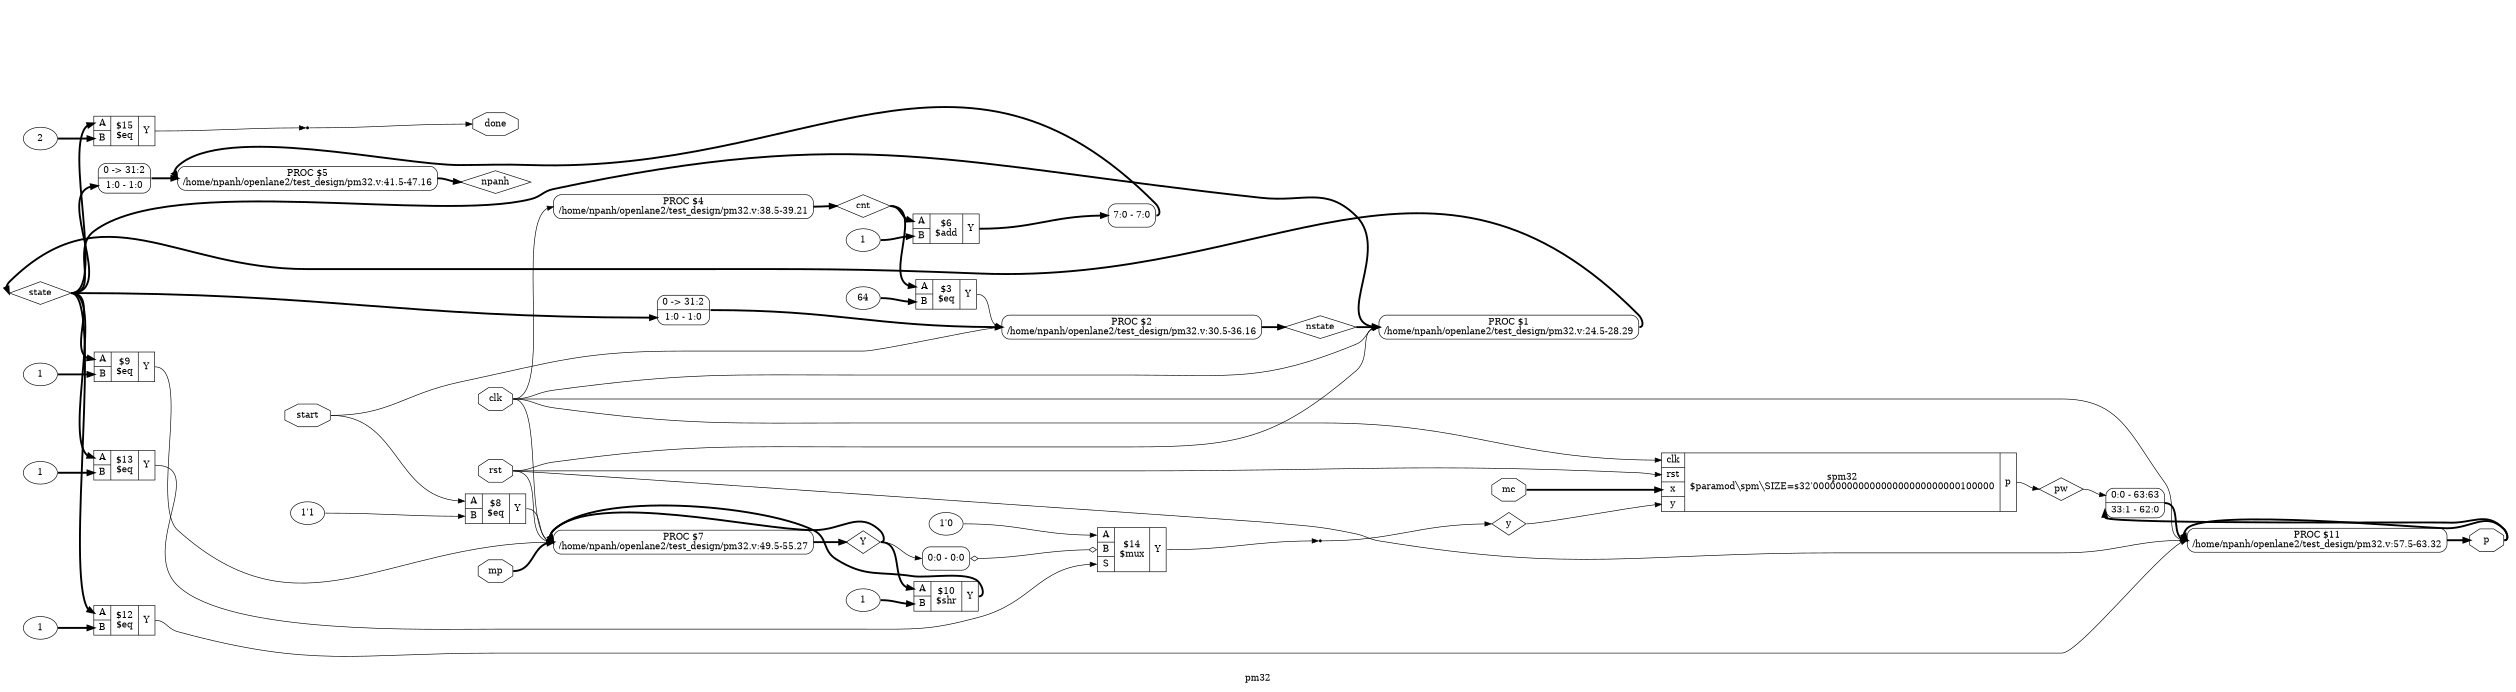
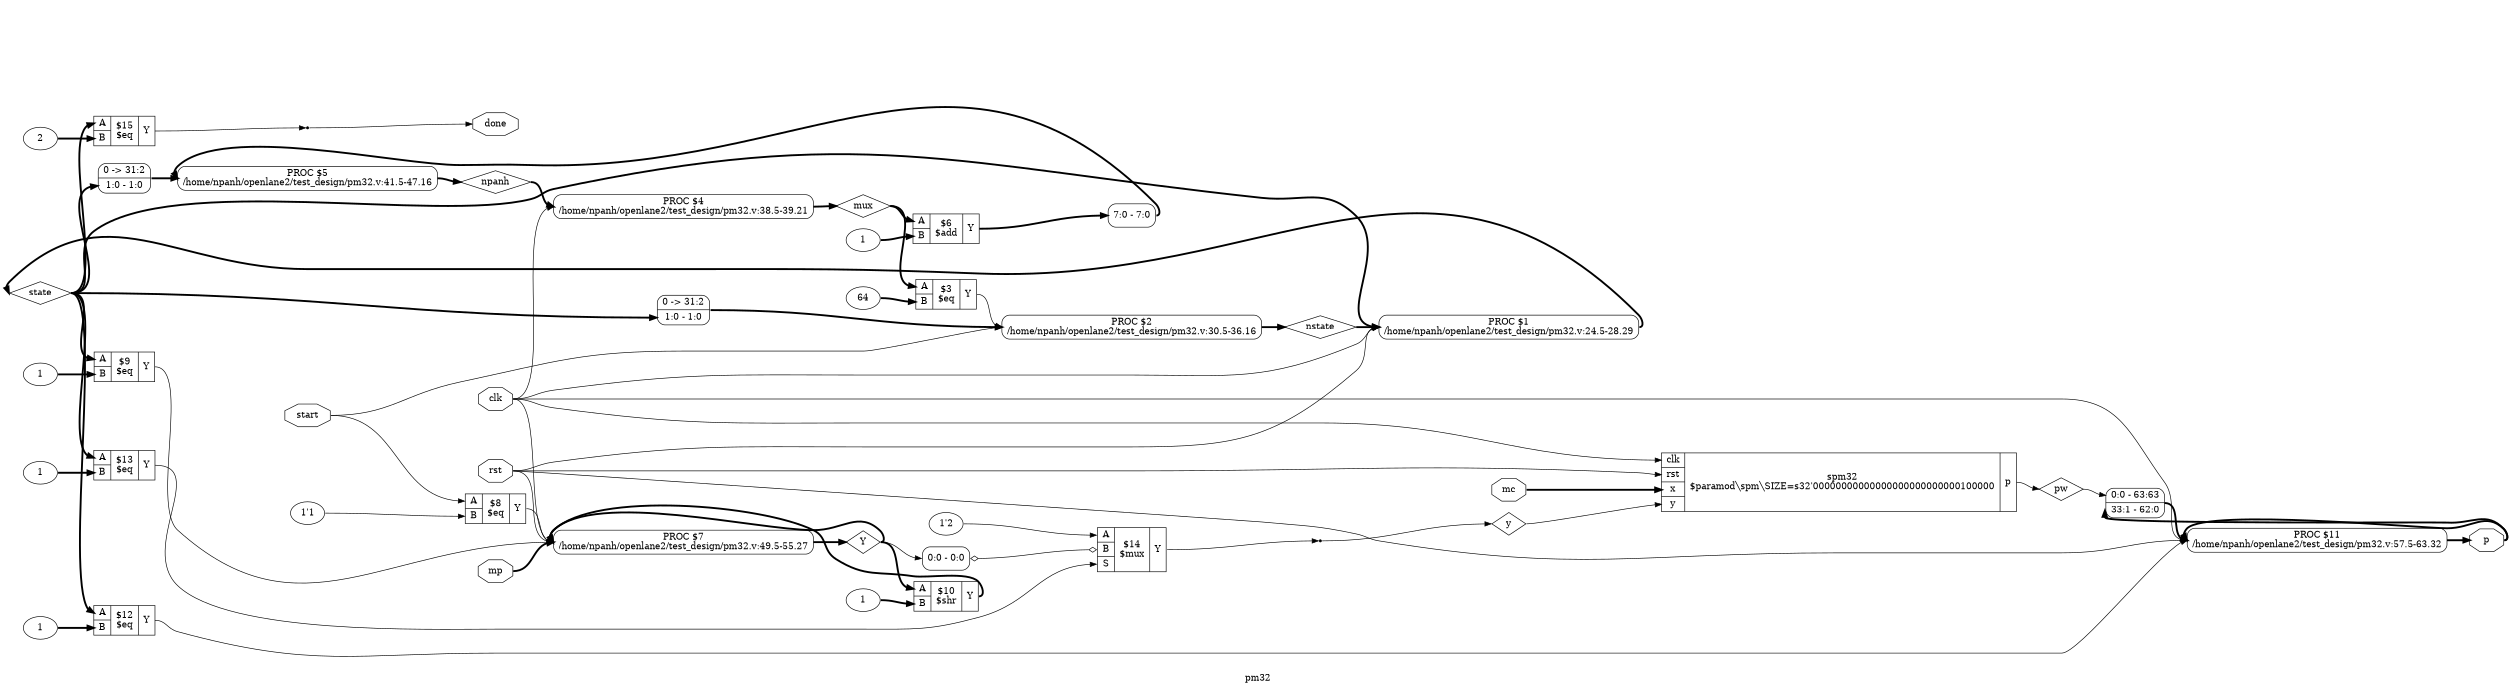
edge "npanh" -> "PROC $4 /home/npanh/openlane2/test_design/pm32.v:38.5-39.21": added
node "cnt": label "cnt" -> "mux"
node "1'0": label "1'0" -> "1'2"
